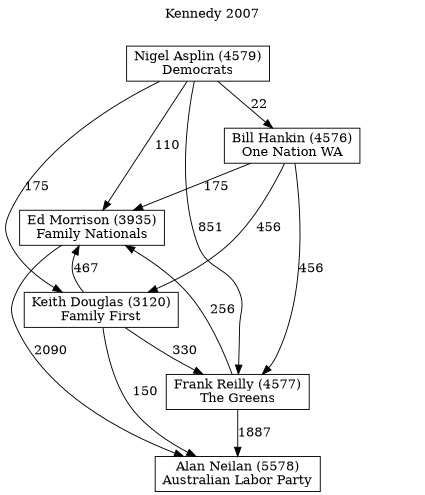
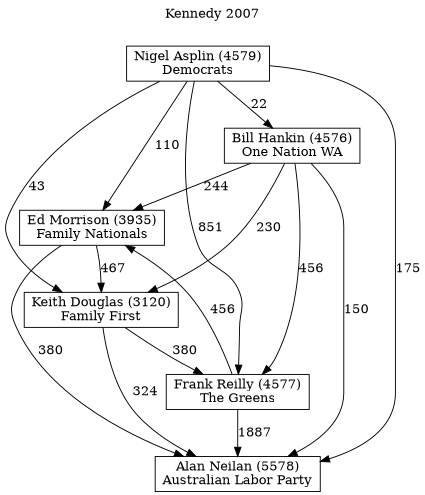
edge "Nigel Asplin (4579) Democrats" -> "Keith Douglas (3120) Family First": label "175" -> "43"
edge "Bill Hankin (4576) One Nation WA" -> "Ed Morrison (3935) Family Nationals": label "175" -> "244"
edge "Bill Hankin (4576) One Nation WA" -> "Keith Douglas (3120) Family First": label "456" -> "230"
edge "Nigel Asplin (4579) Democrats" -> "Alan Neilan (5578) Australian Labor Party": added, label "175"
edge "Keith Douglas (3120) Family First" -> "Ed Morrison (3935) Family Nationals": reversed
edge "Frank Reilly (4577) The Greens" -> "Ed Morrison (3935) Family Nationals": label "256" -> "456"
edge "Bill Hankin (4576) One Nation WA" -> "Alan Neilan (5578) Australian Labor Party": added, label "150"
edge "Ed Morrison (3935) Family Nationals" -> "Alan Neilan (5578) Australian Labor Party": label "2090" -> "380"
edge "Keith Douglas (3120) Family First" -> "Frank Reilly (4577) The Greens": label "330" -> "380"
edge "Keith Douglas (3120) Family First" -> "Alan Neilan (5578) Australian Labor Party": label "150" -> "324"
